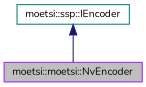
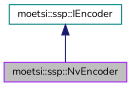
node "moetsi::moetsi::NvEncoder": label "moetsi::moetsi::NvEncoder" -> "moetsi::ssp::NvEncoder"
